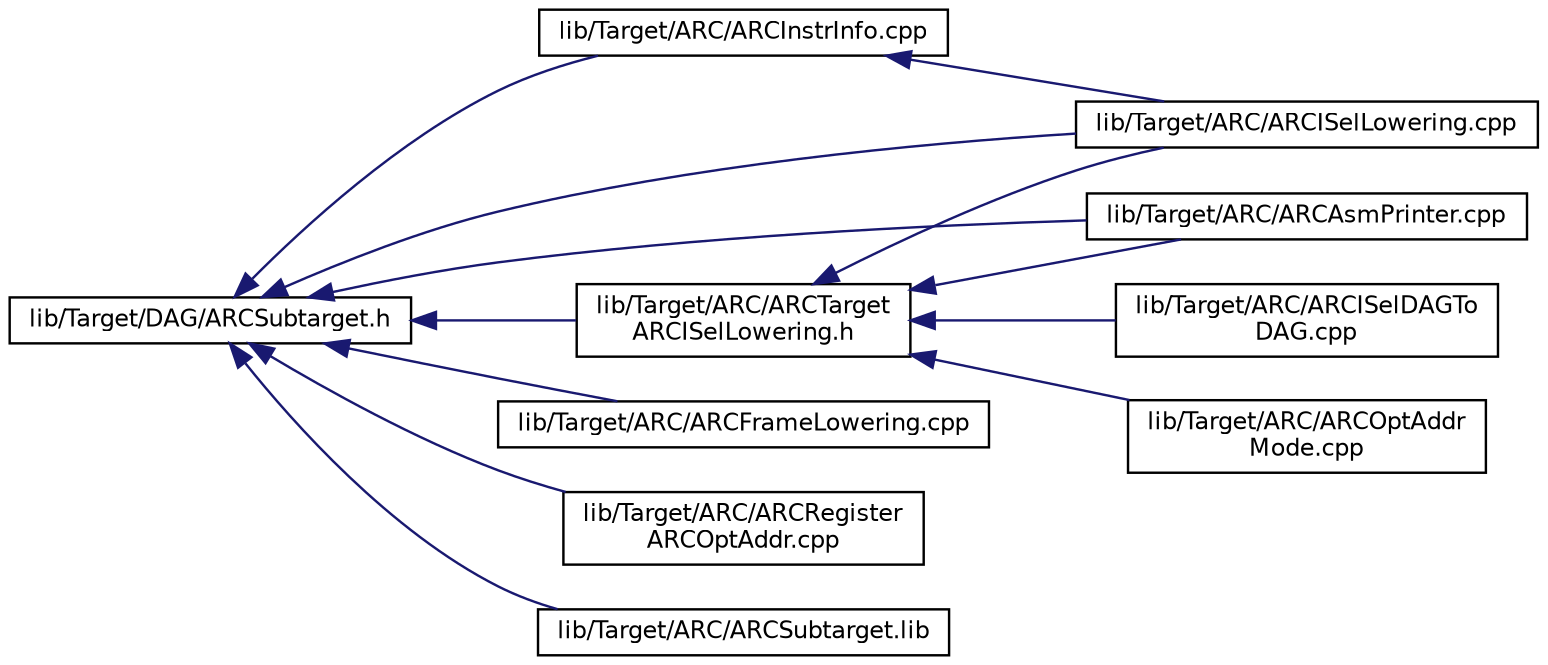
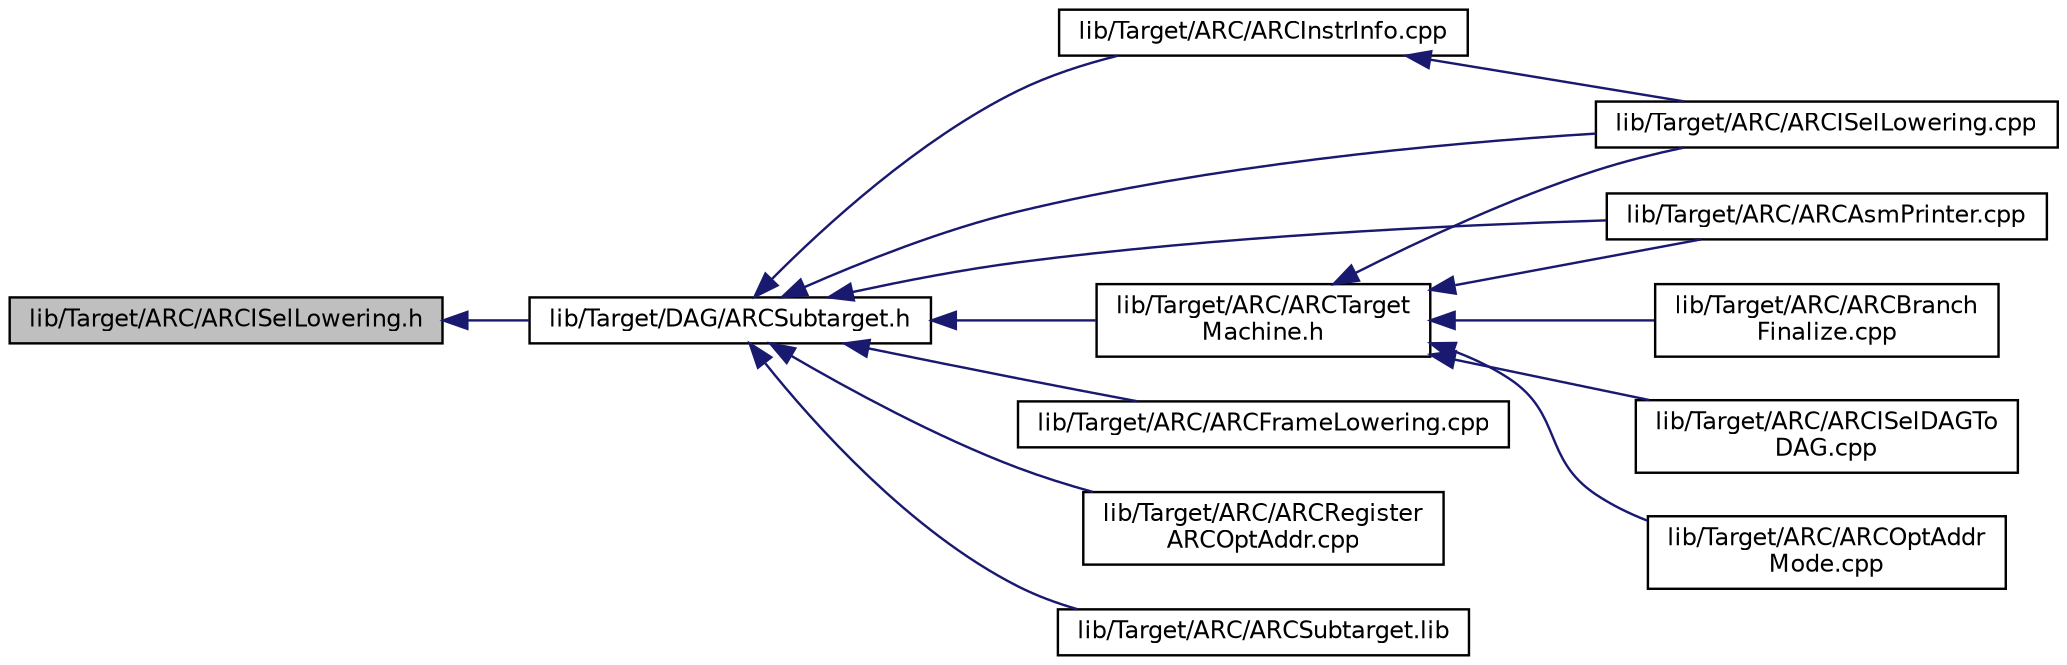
node "lib/Target/ARC/ARCISelLowering.h": added
node "lib/Target/ARC/ARCTarget ARCISelLowering.h": label "lib/Target/ARC/ARCTarget ARCISelLowering.h" -> "lib/Target/ARC/ARCTarget Machine.h"
node "lib/Target/ARC/ARCBranch Finalize.cpp": added
